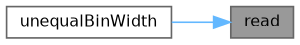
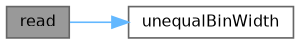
edge "unequalBinWidth" -> "read": reversed
